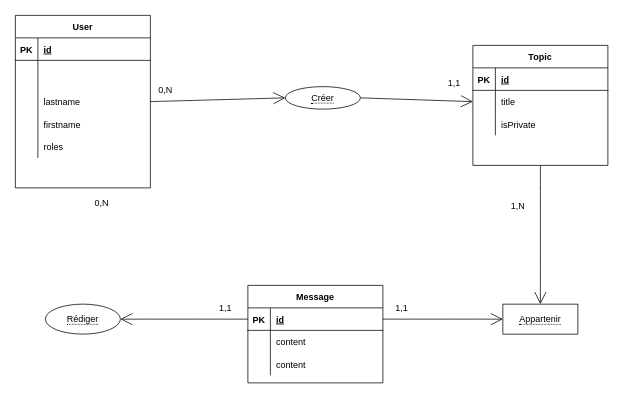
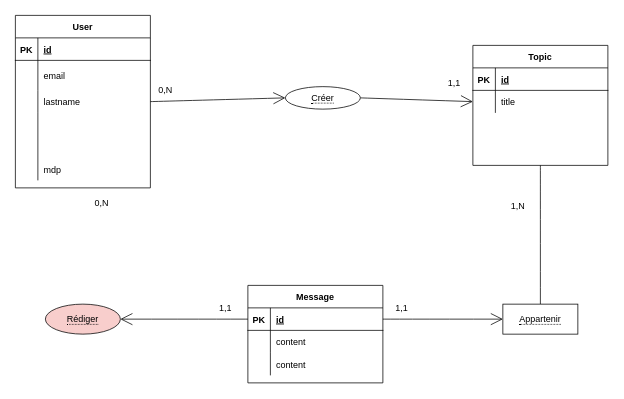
node "email": added
node "firstname": removed
node "isPrivate": removed
node "roles": removed
node "mdp": added
edge "Topic" -> "Appartenir": arrowhead open -> none
node "Rédiger": fillcolor #ffffff -> #f8cecc
